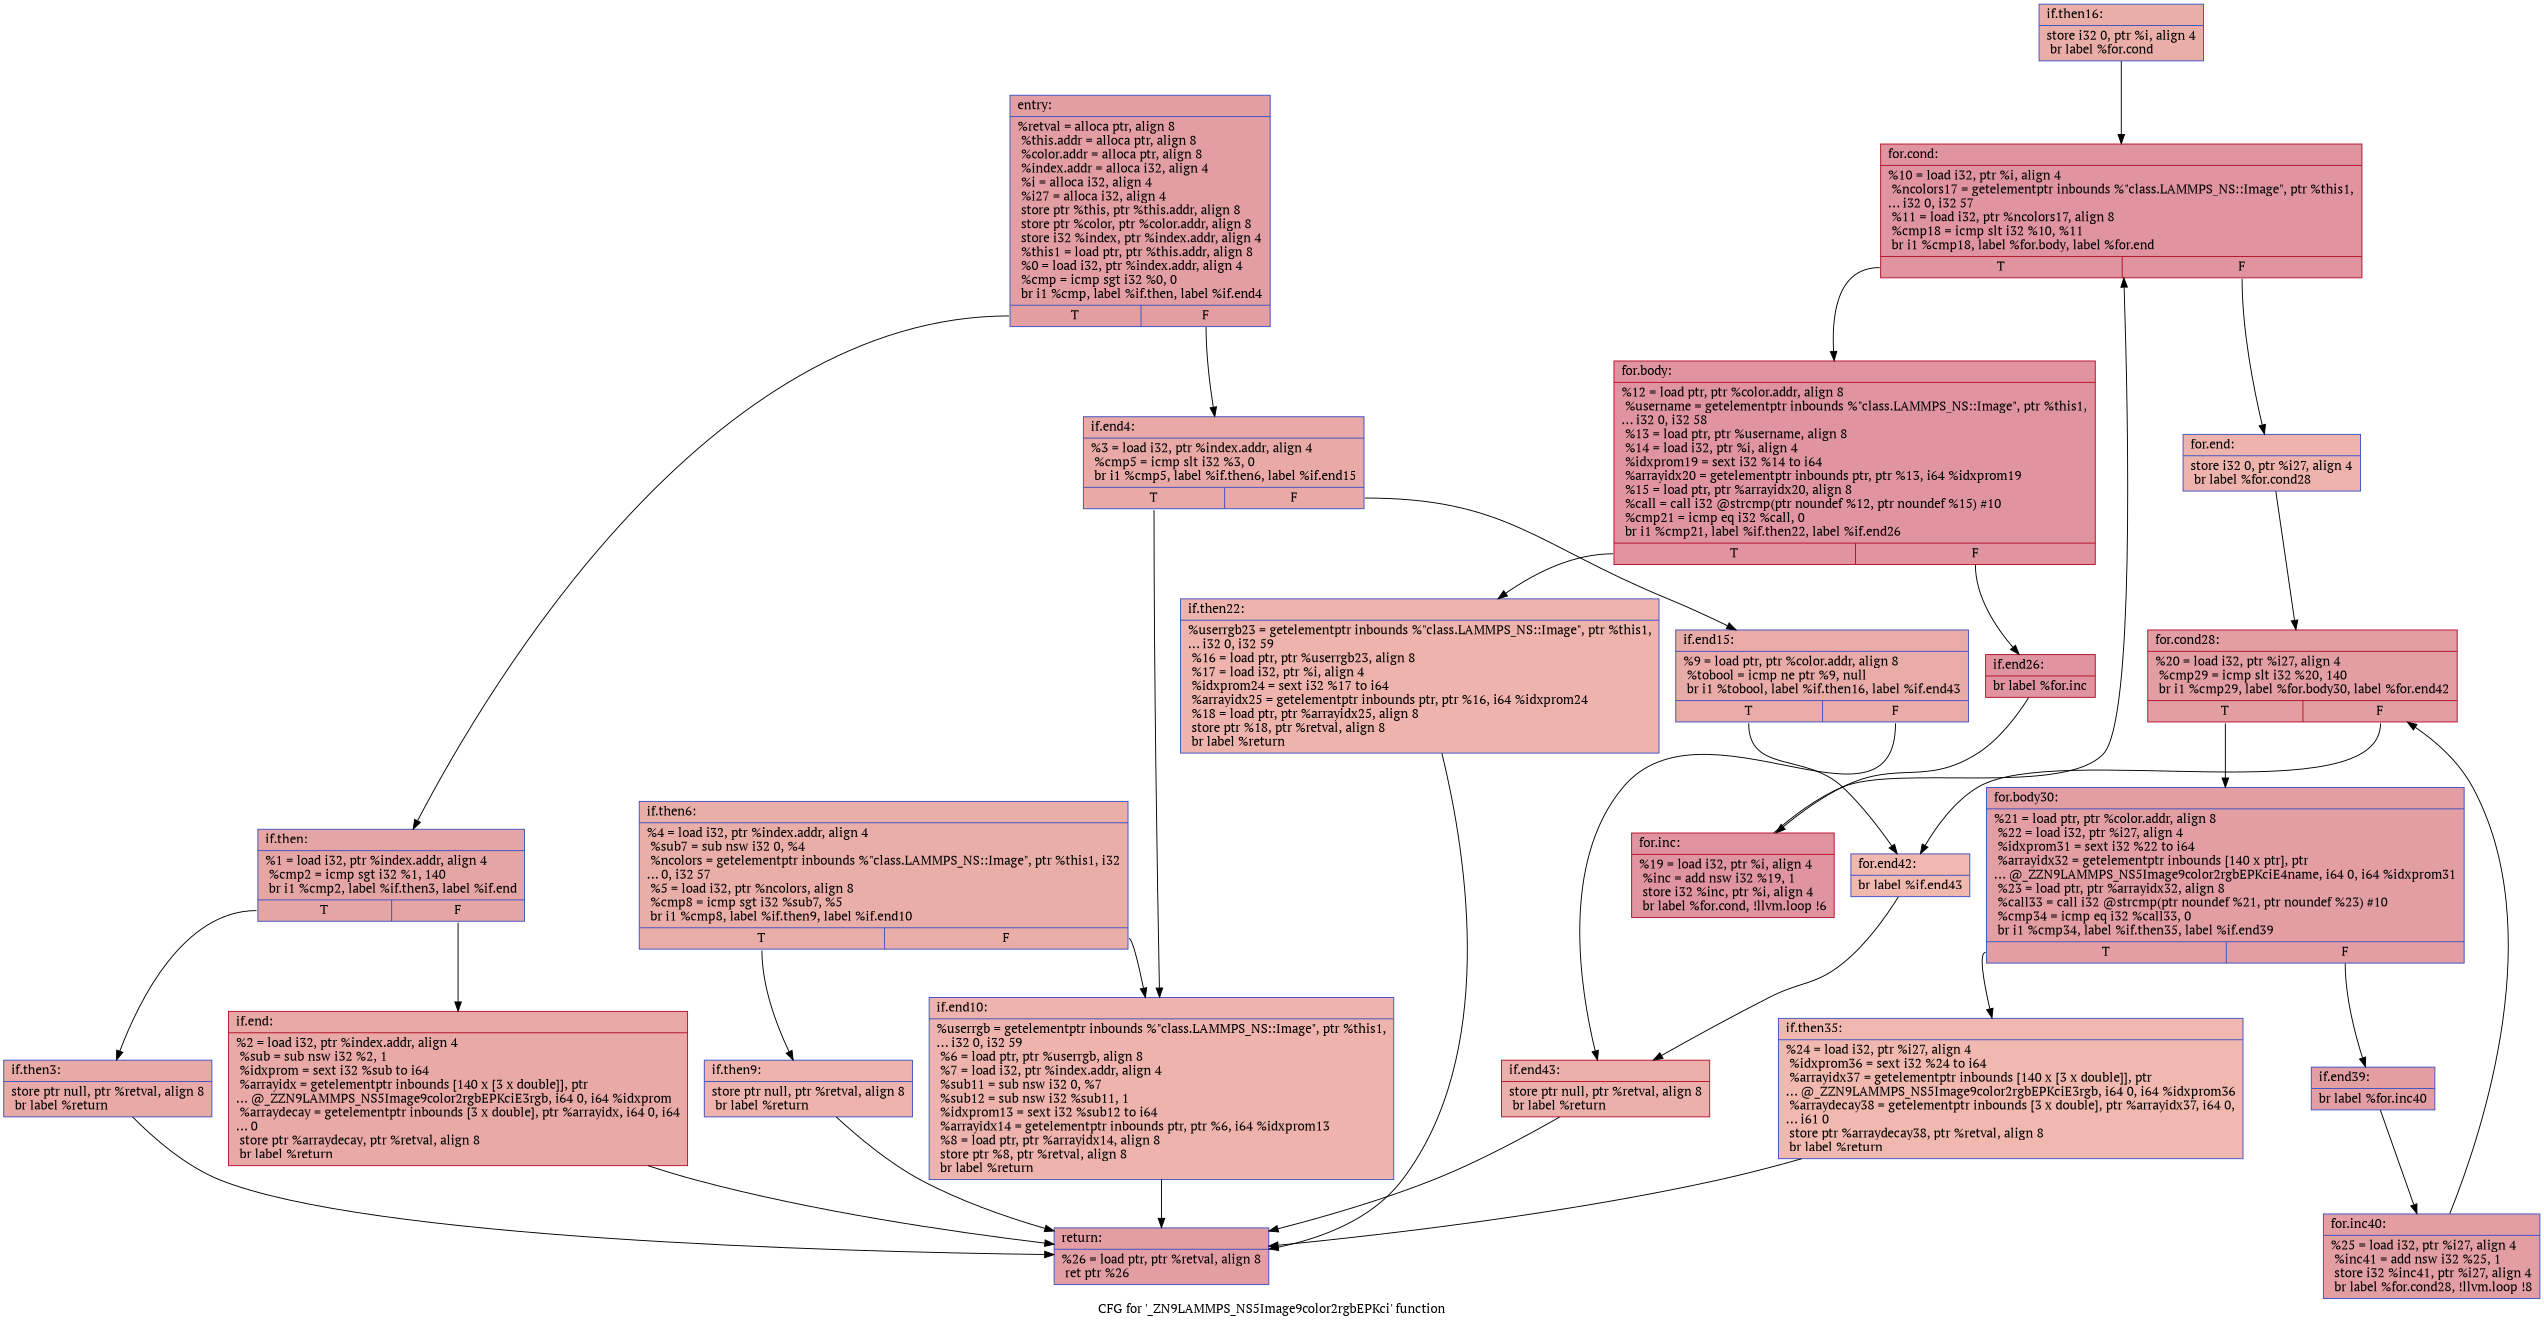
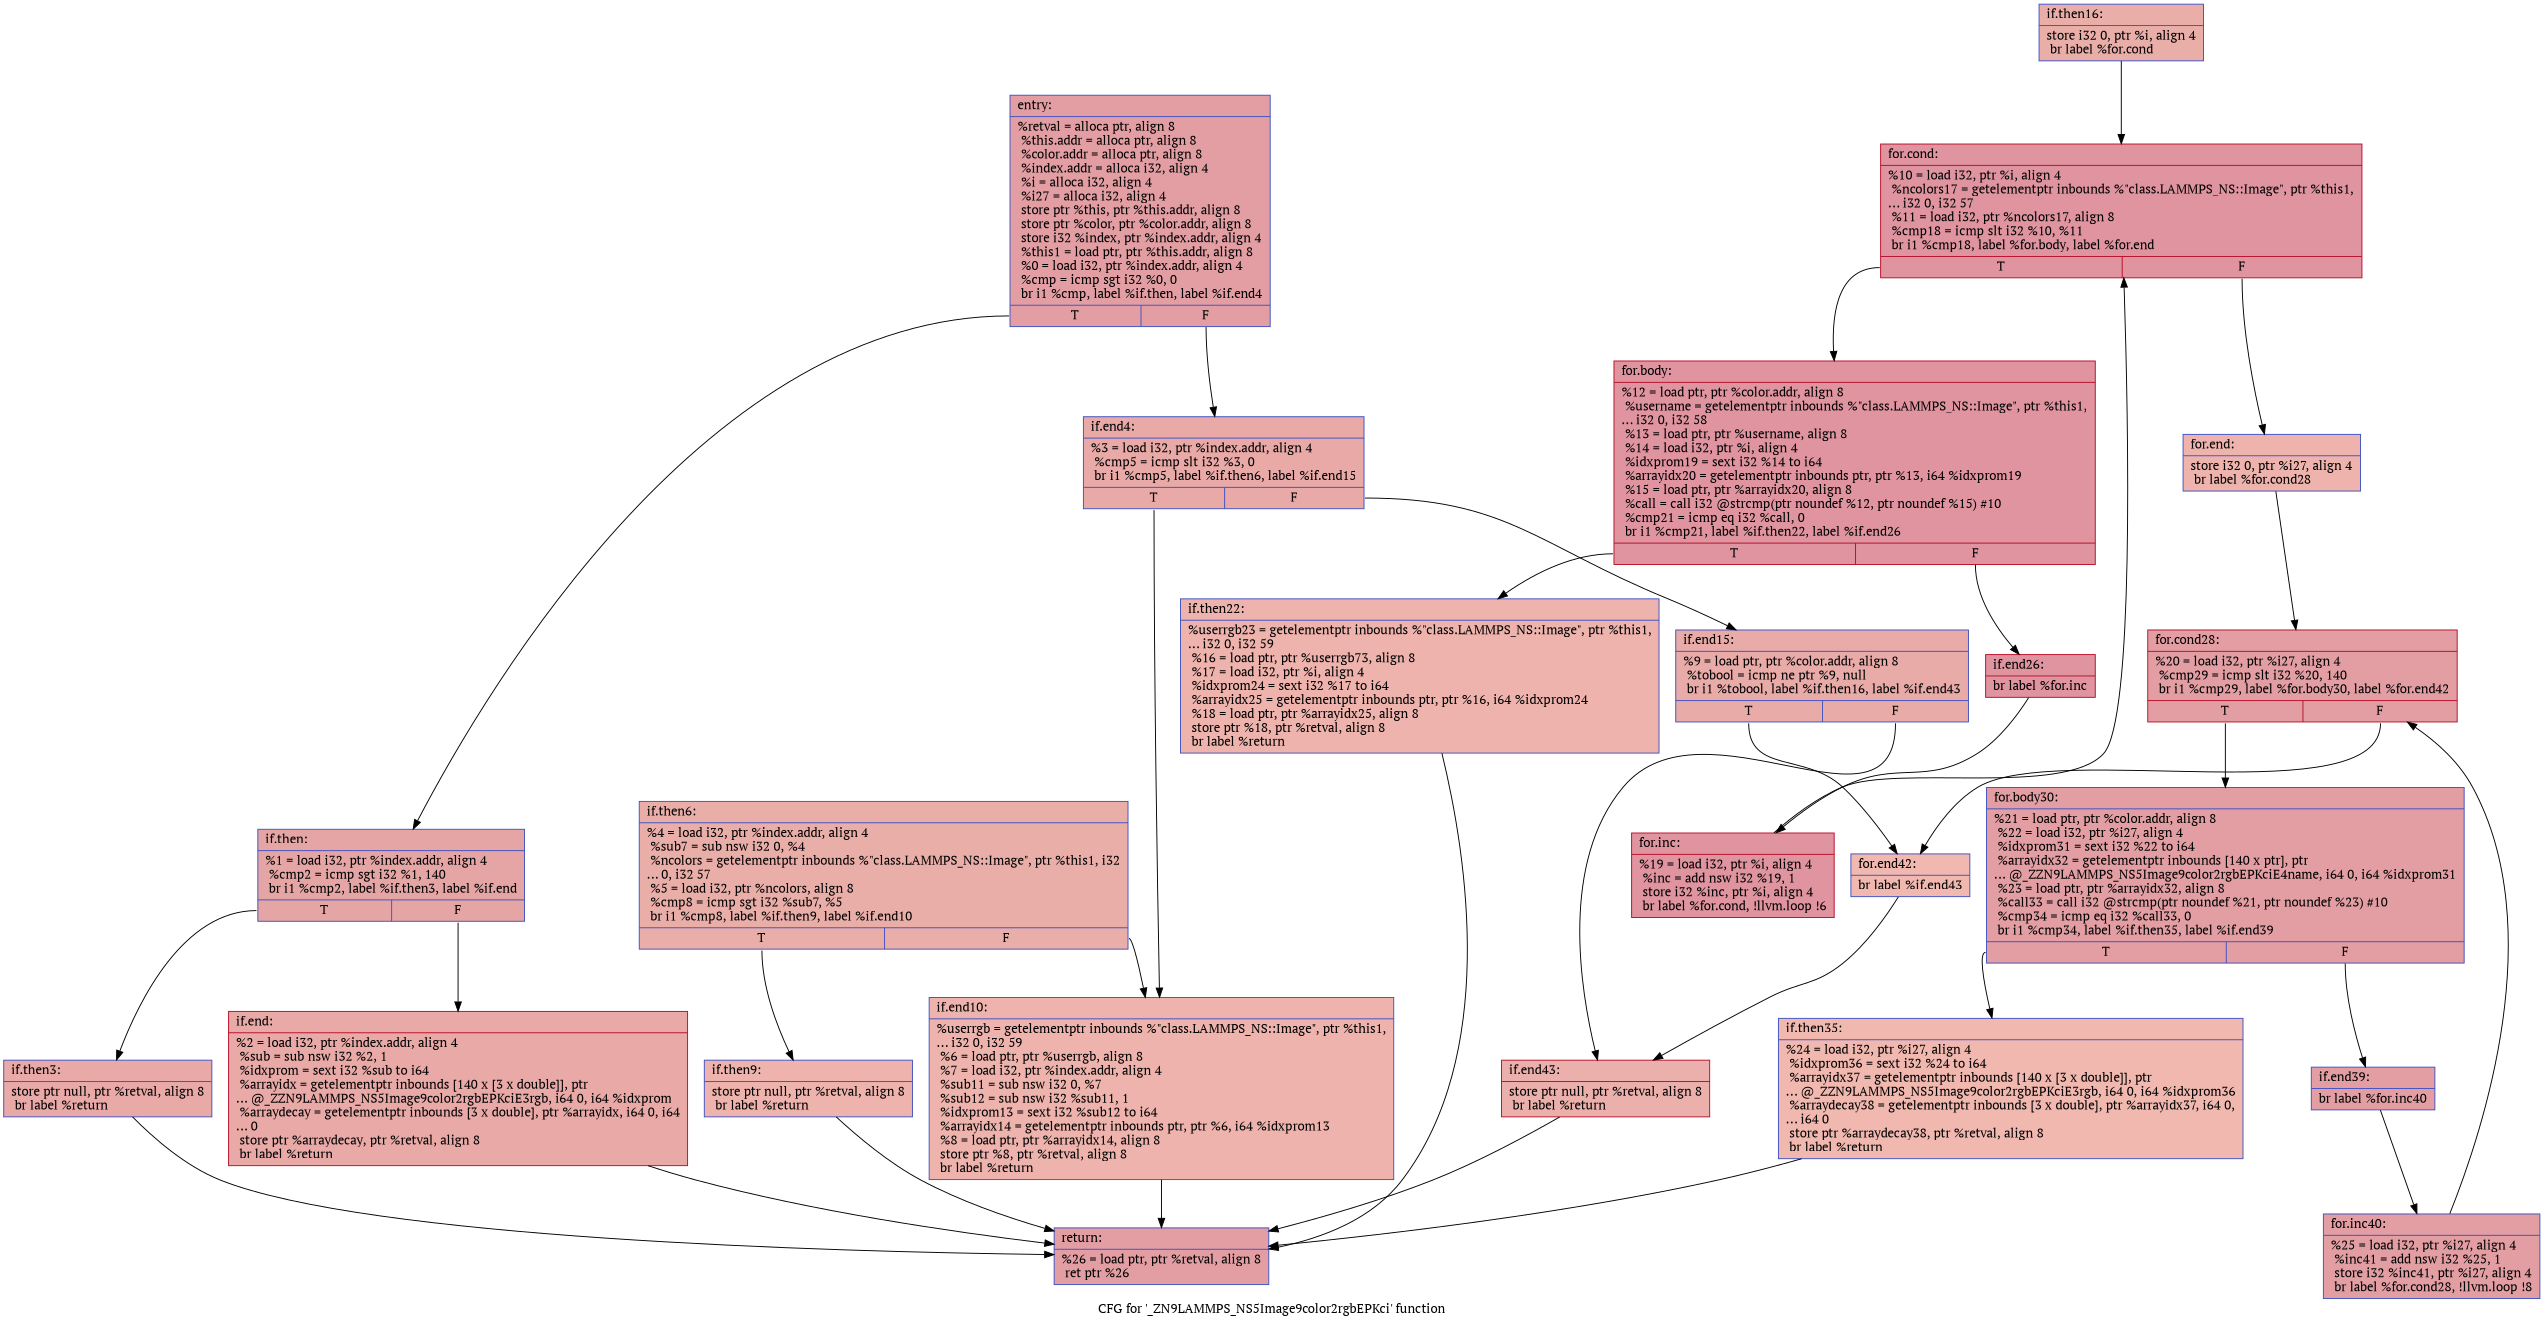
node "if.then22:": text "%16 = load ptr, ptr %userrgb23, align 8" -> "%16 = load ptr, ptr %userrgb73, align 8"
node "if.then35:": text "... i61 0" -> "... i64 0"
